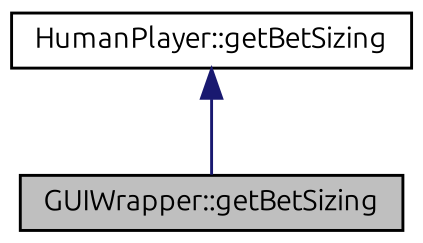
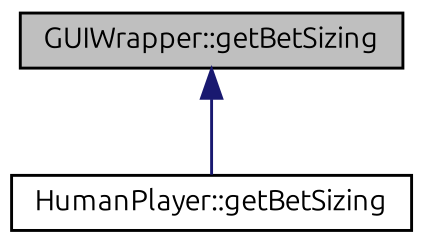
edge "GUIWrapper::getBetSizing" -> "HumanPlayer::getBetSizing": reversed
